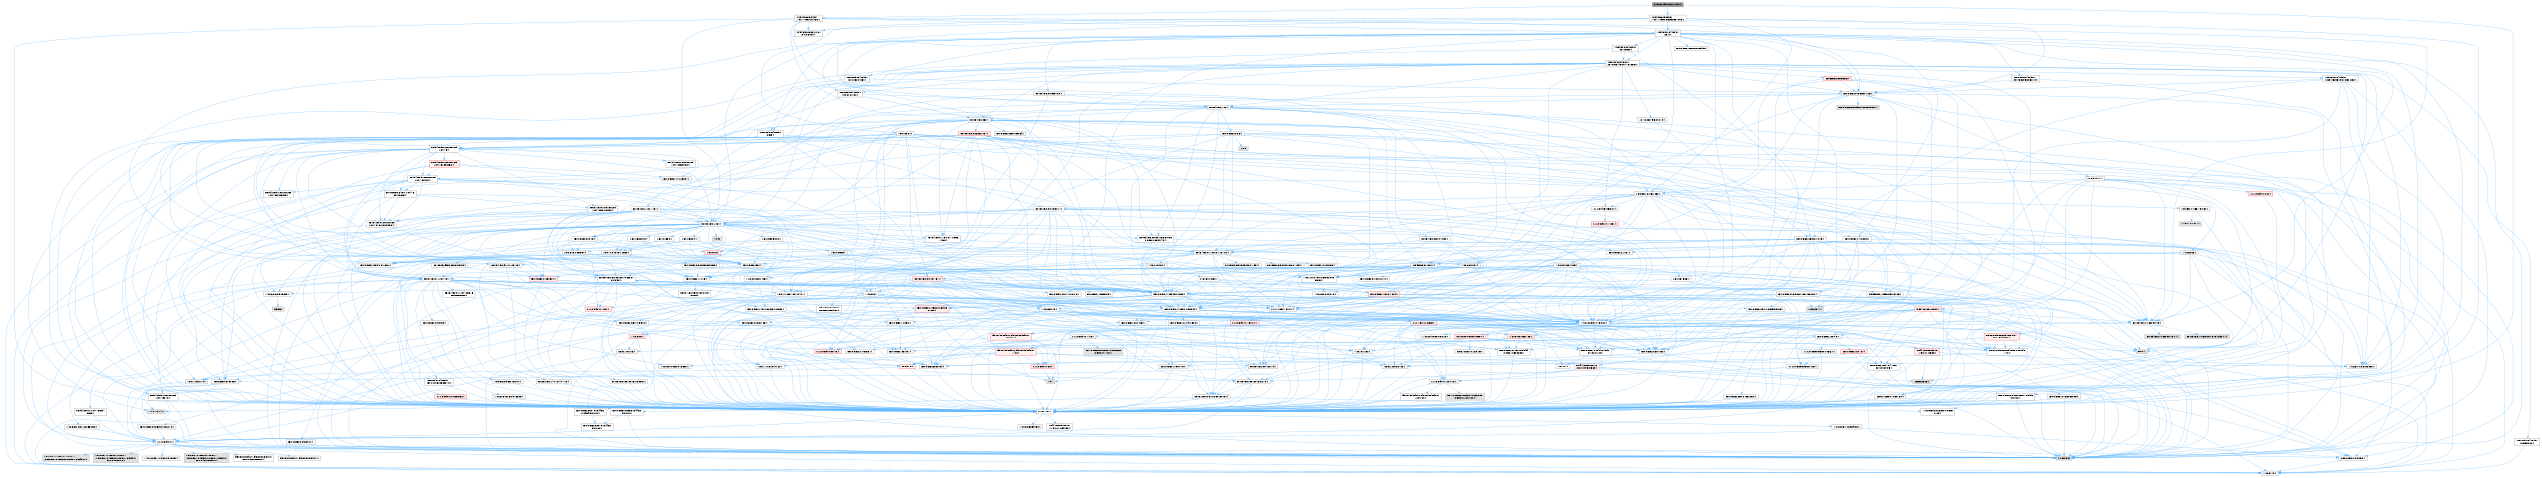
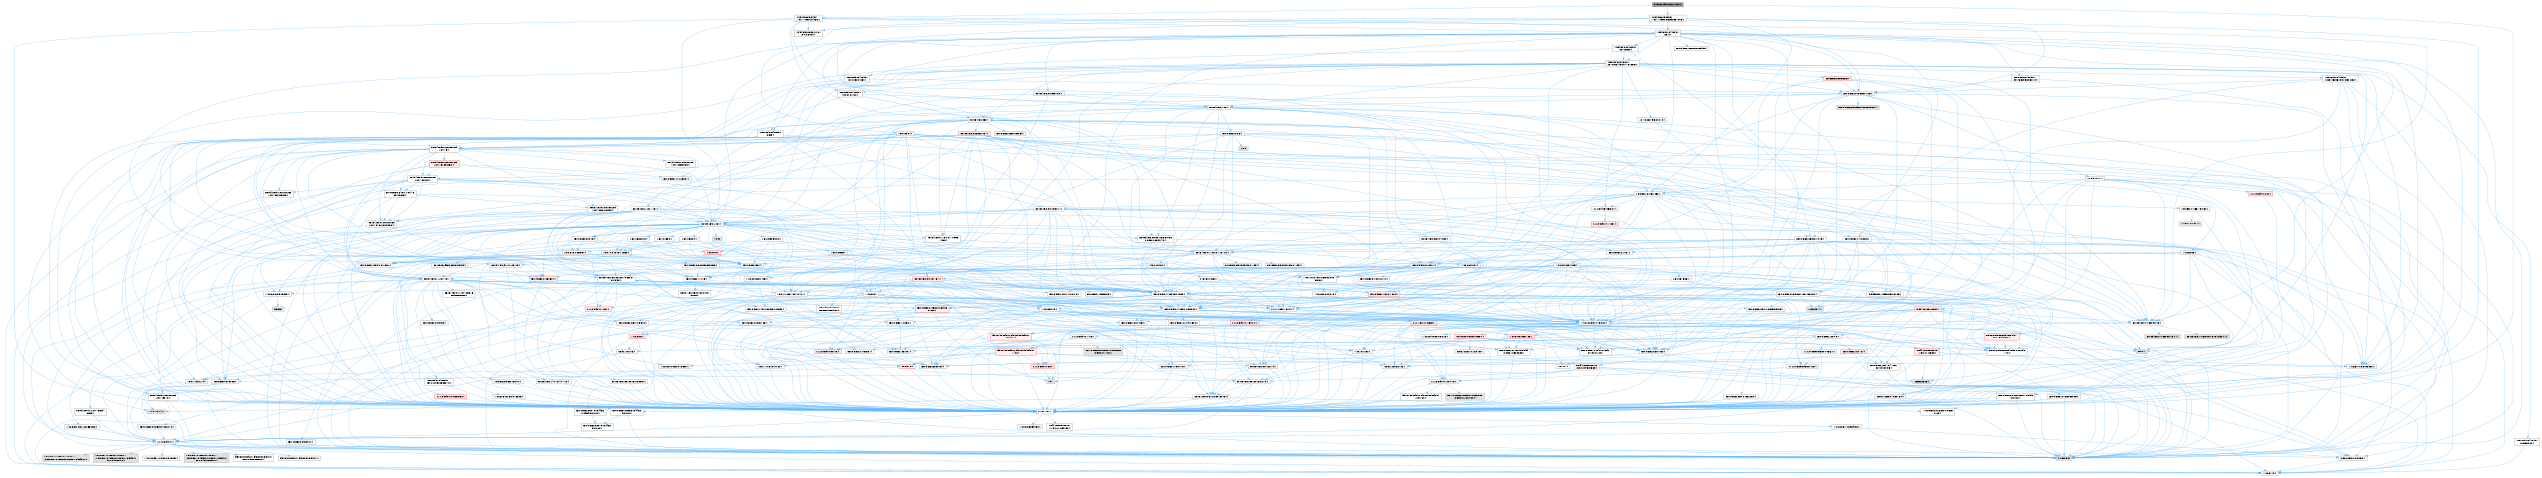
edge "Containers/StringConv.h" -> "Math/UnrealMathUtility.h": now "Containers/StringView.h" -> "Math/UnrealMathUtility.h"
node "Templates/IsAbstract.h": removed
node "Delegate/Function.h": label "Delegate/Function.h" -> "Templates/Function.h"
edge "Logging/LogMacros.h" -> "String/FormatStringSan.h": removed
edge "Containers/StringFwd.h" -> "CoreTypes.h": added
